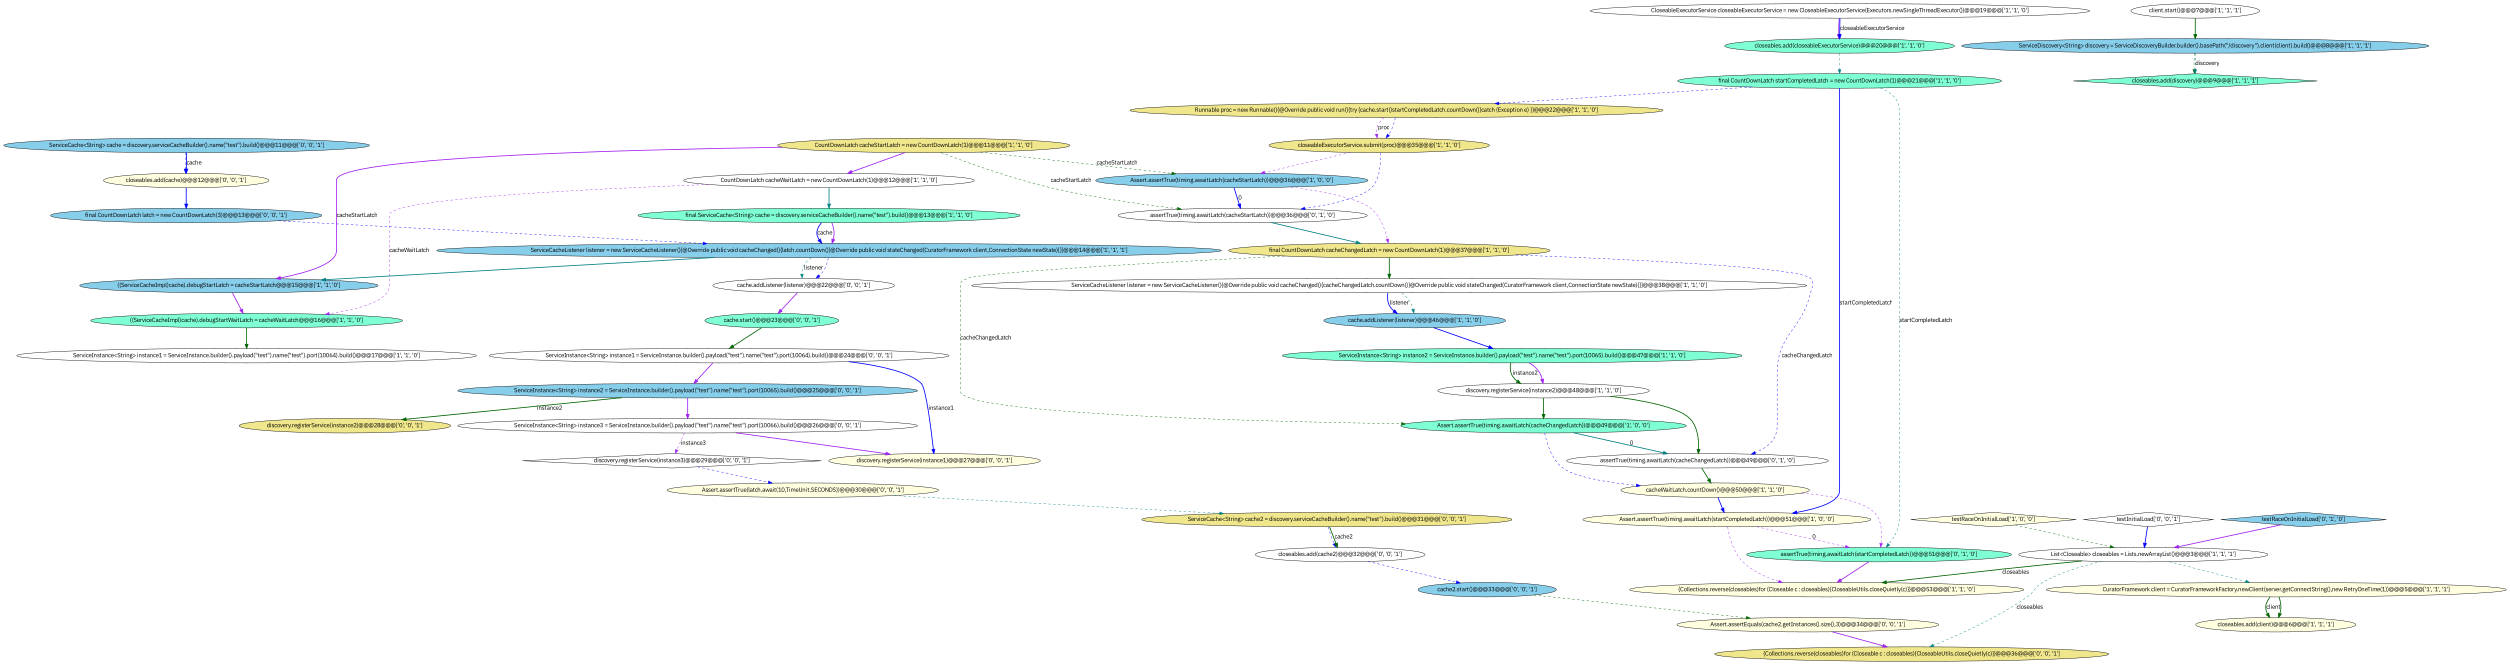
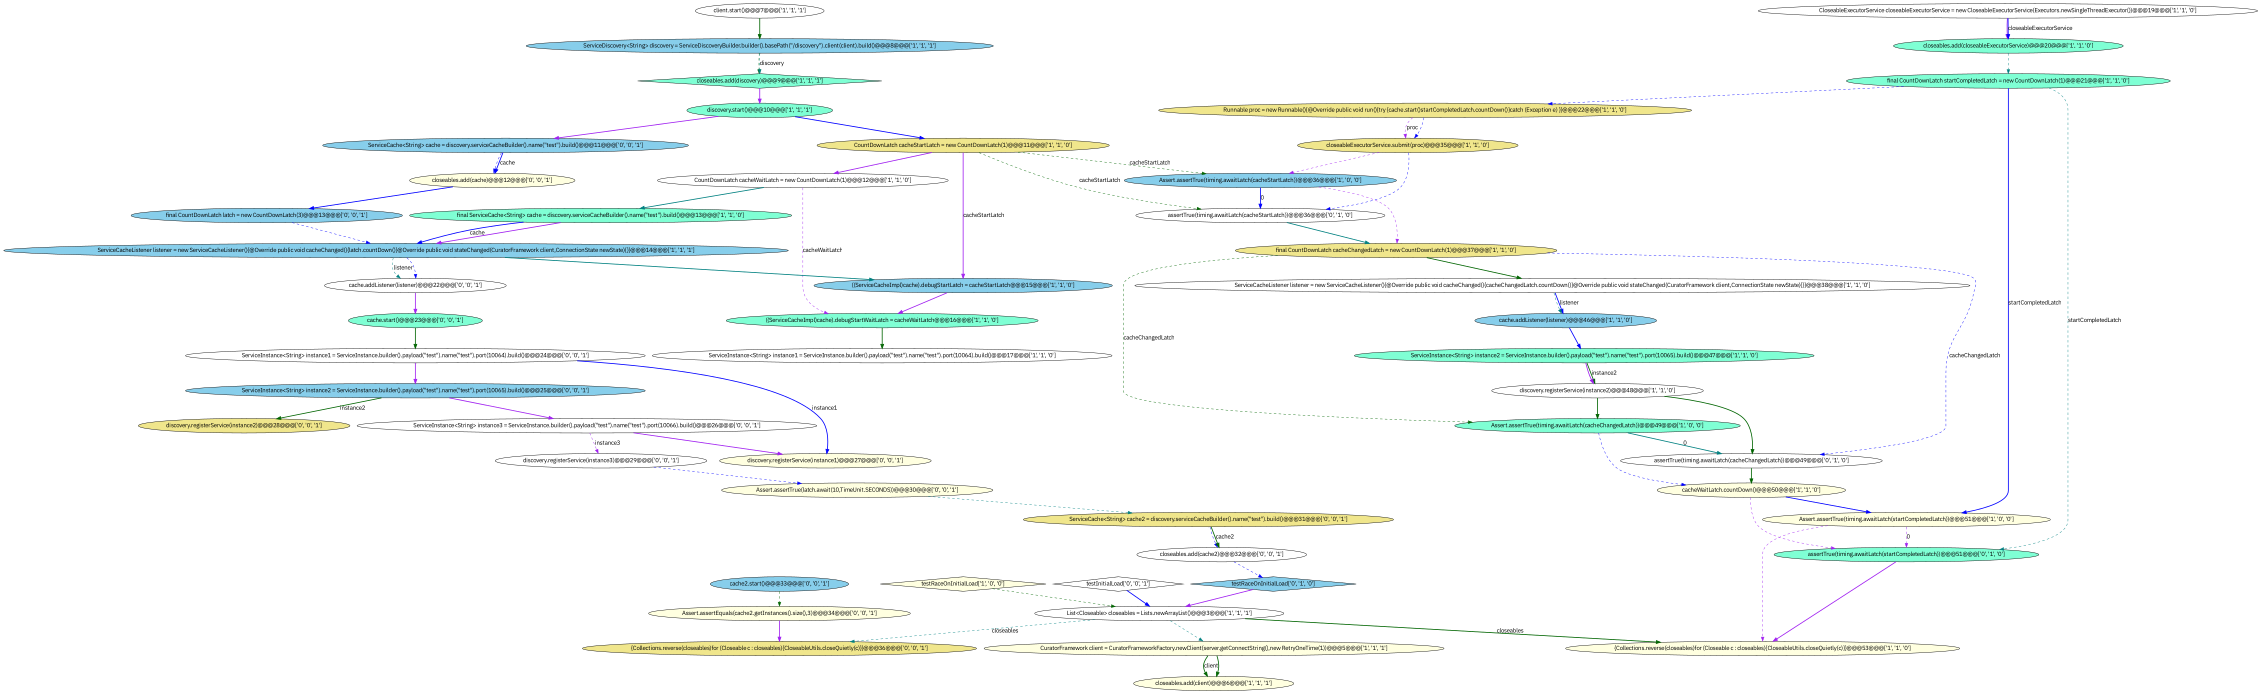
node "discovery.start()@@@10@@@['1', '1', '1']": added
node "discovery.registerService(instance3)@@@29@@@['0', '0', '1']": shape diamond -> ellipse
edge "closeables.add(cache2)@@@32@@@['0', '0', '1']" -> "cache2.start()@@@33@@@['0', '0', '1']": now "closeables.add(cache2)@@@32@@@['0', '0', '1']" -> "testRaceOnInitialLoad['0', '1', '0']"
